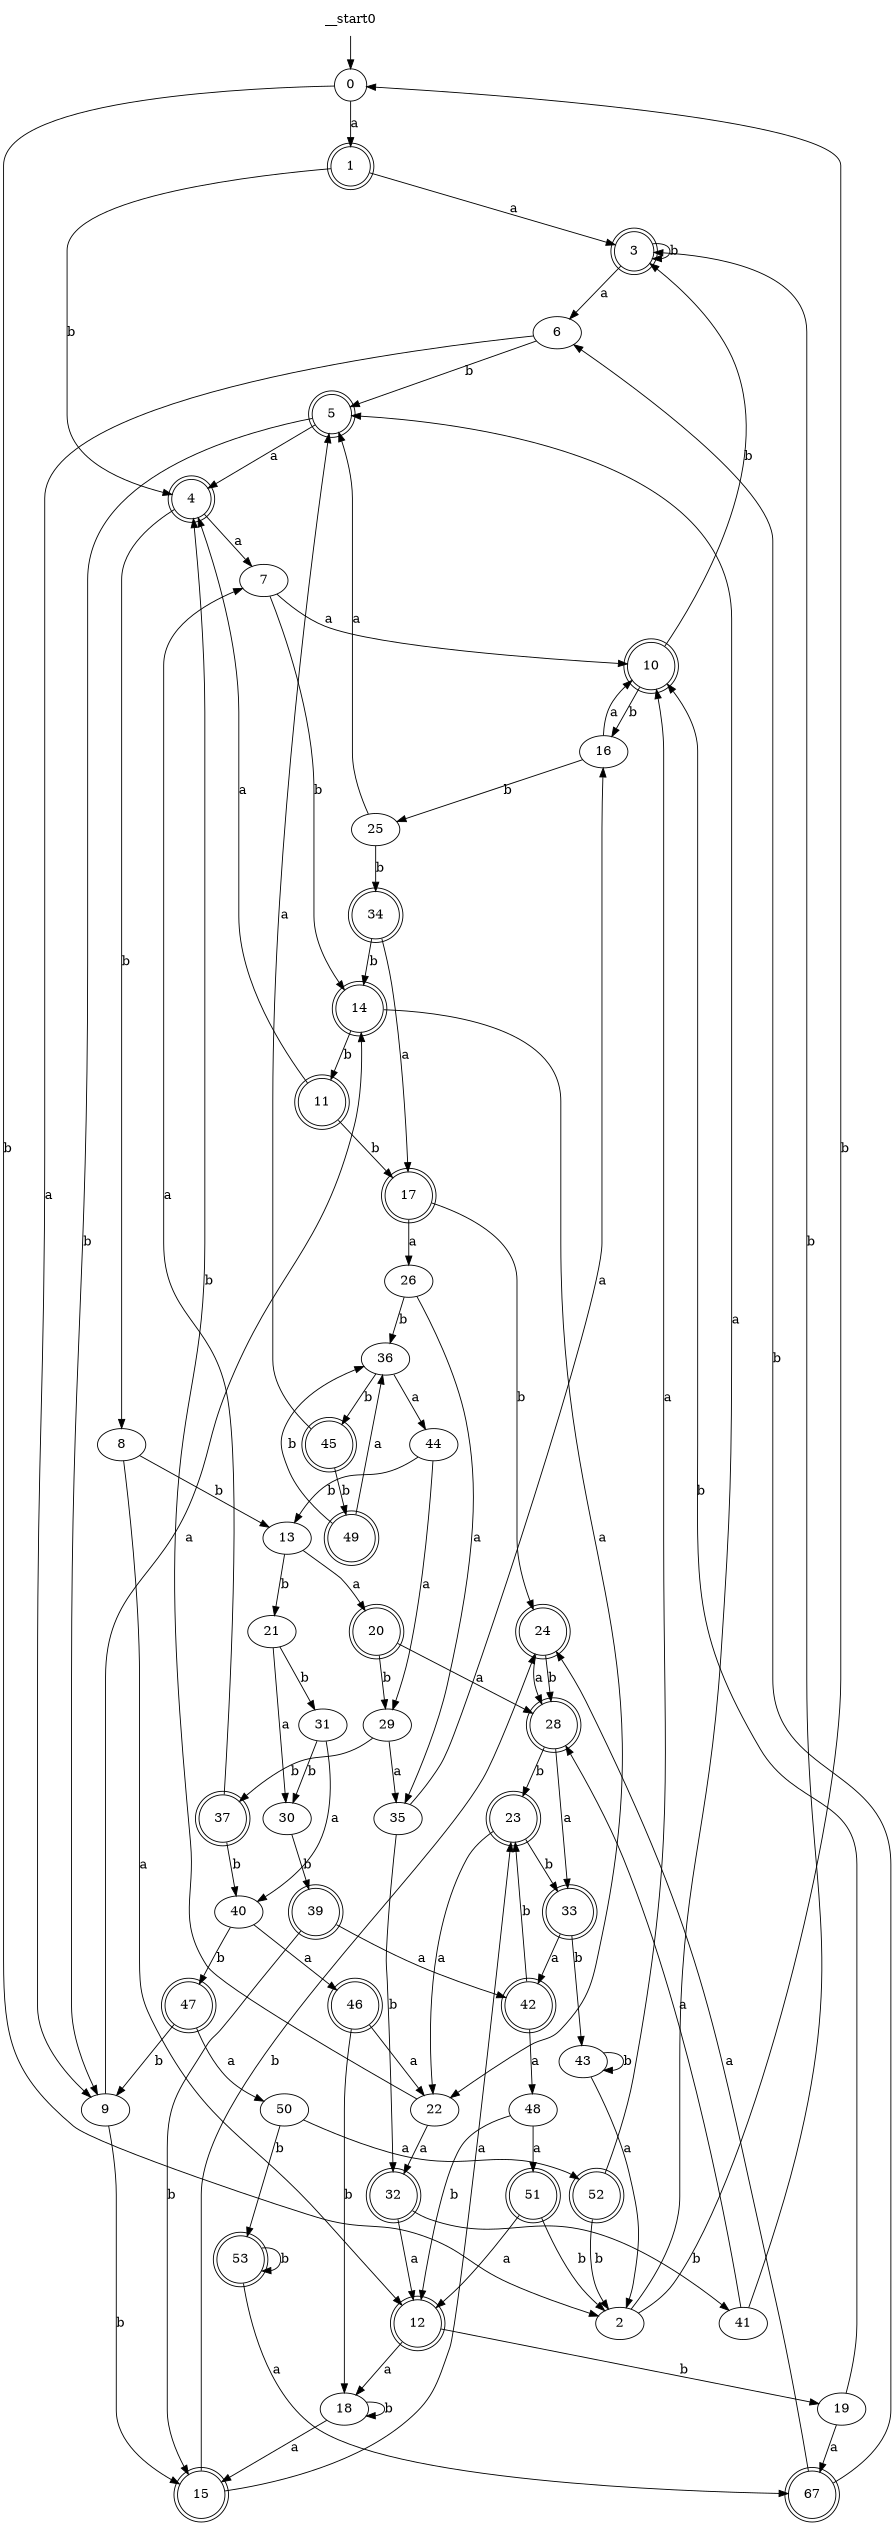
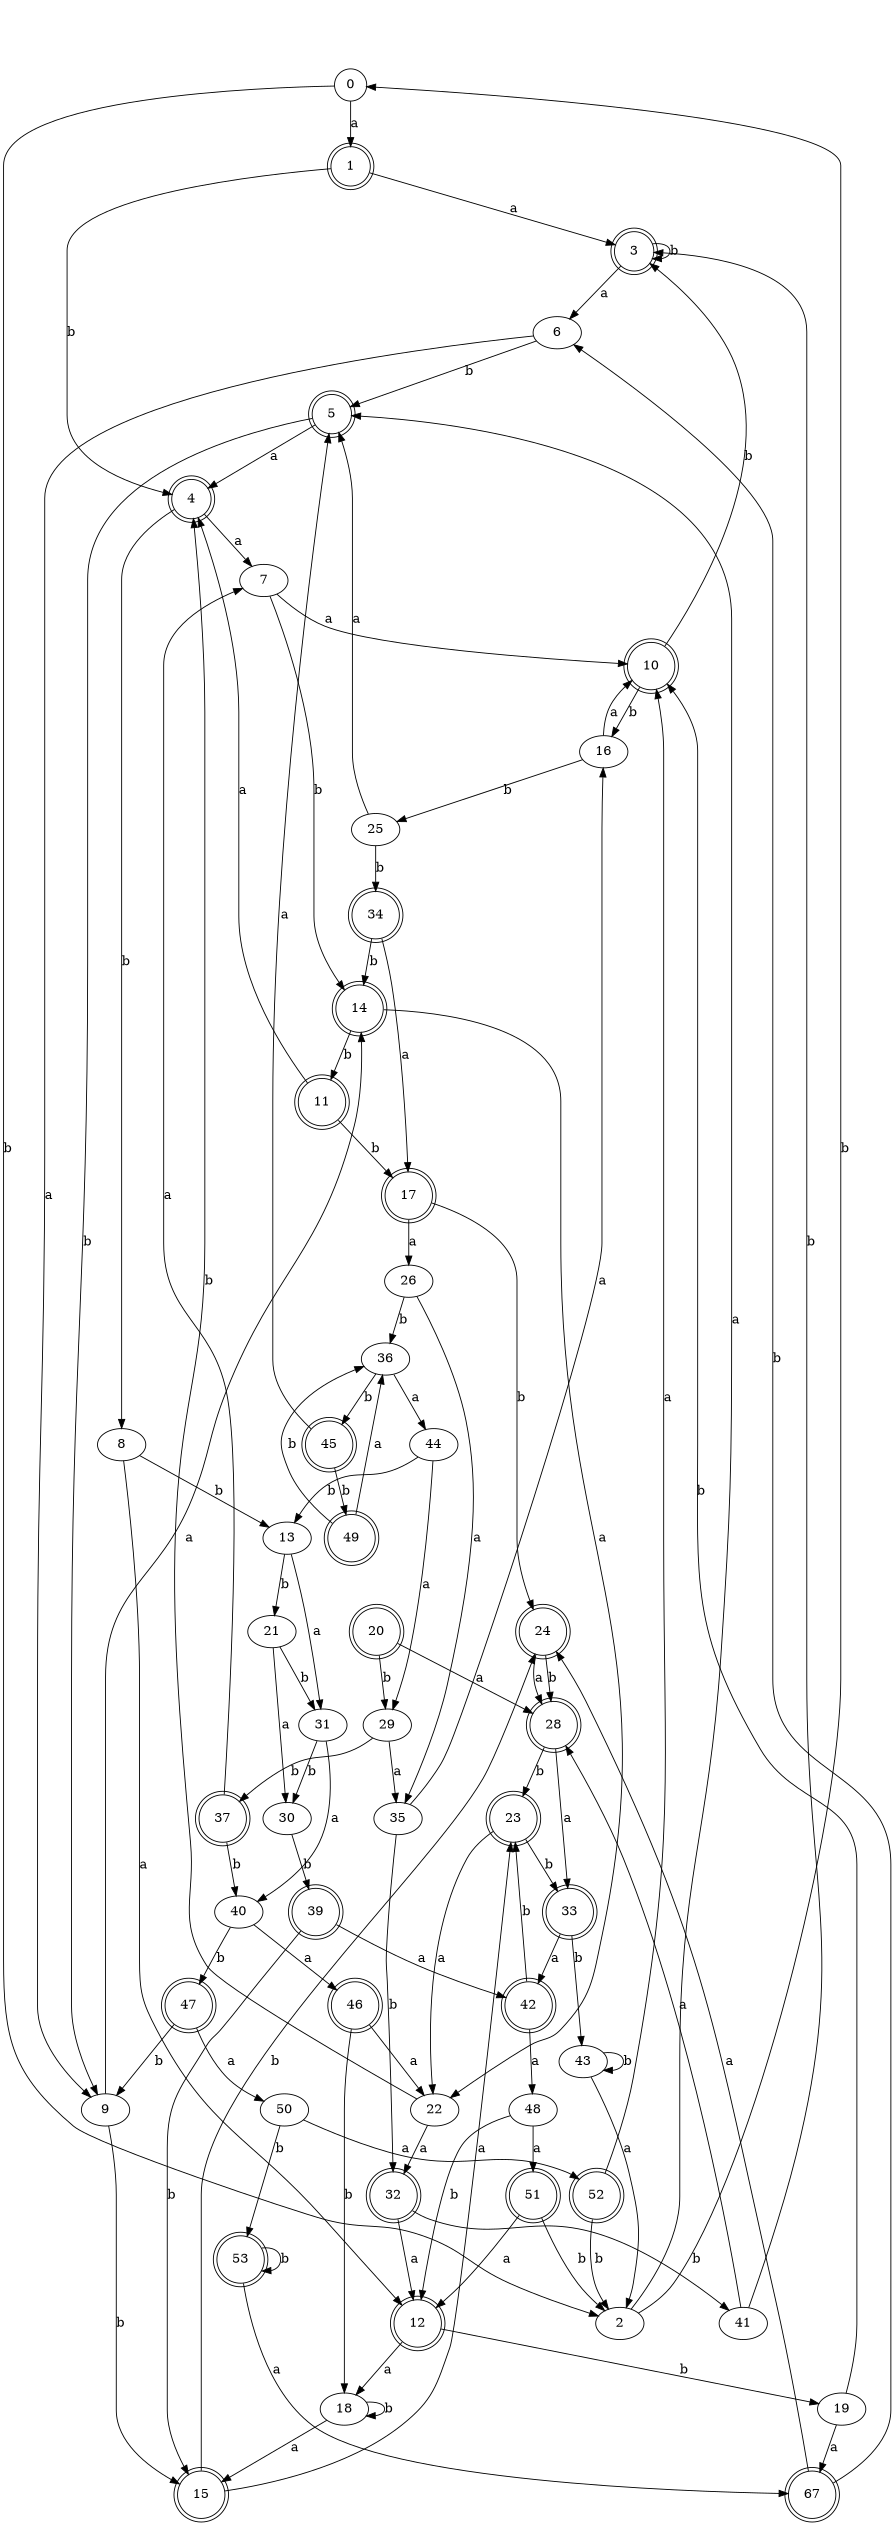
node "__start0": removed
edge "13" -> "20": now "13" -> "31"
